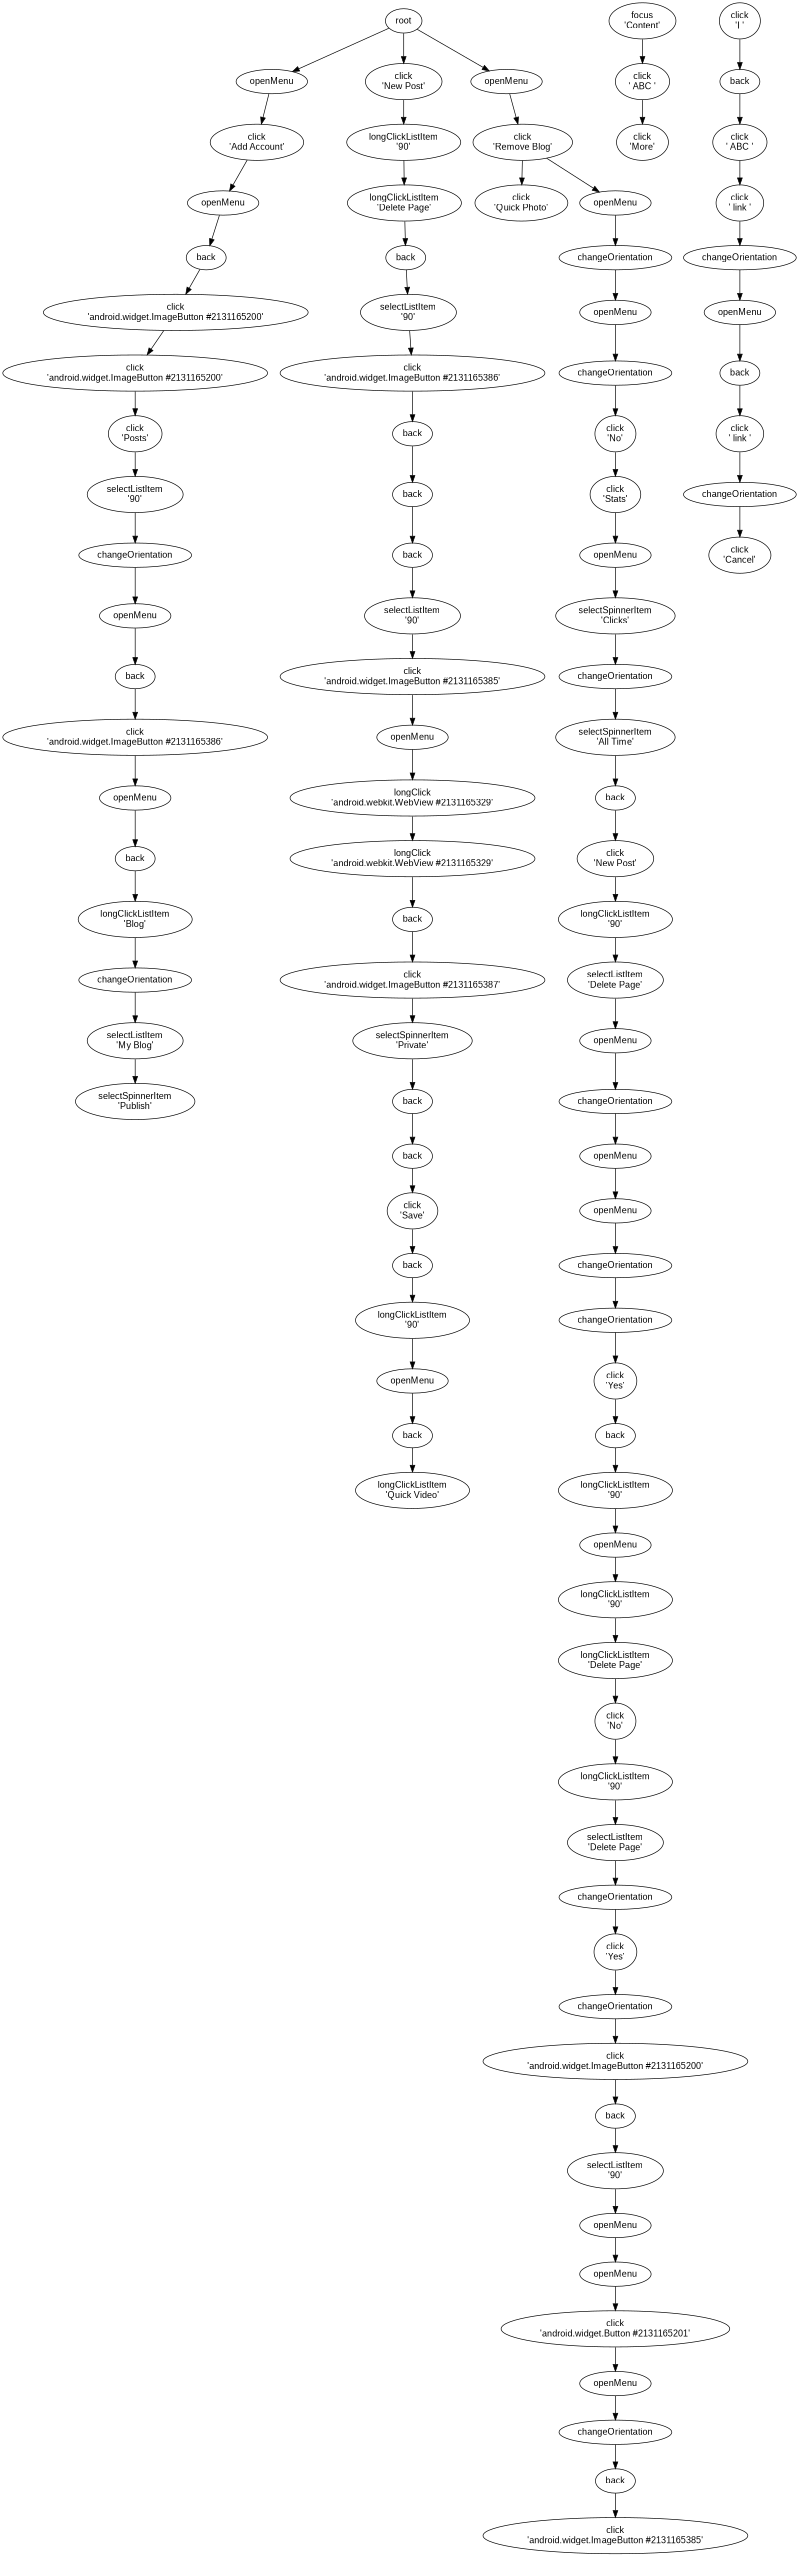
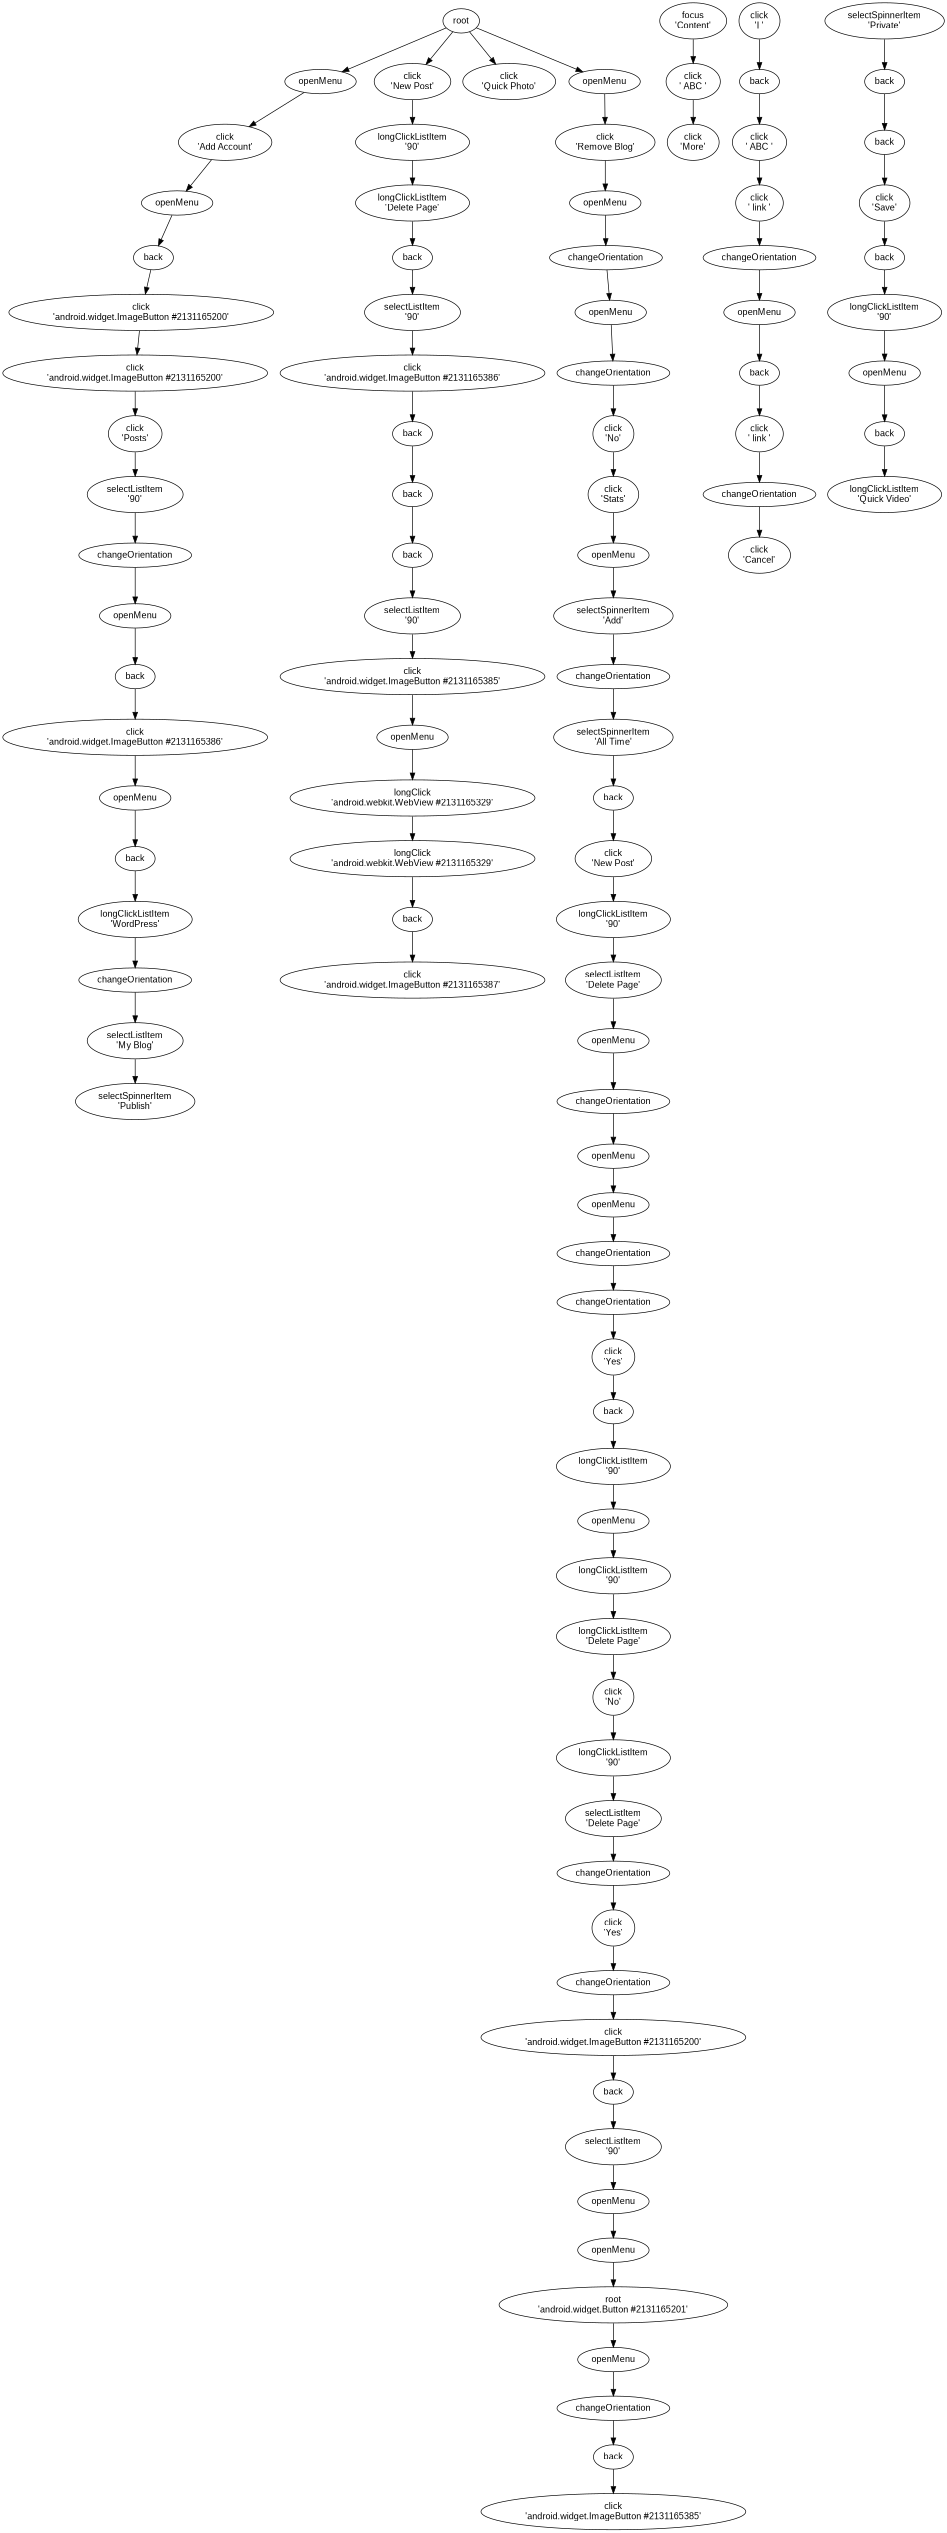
edge "click 'Remove Blog'" -> "click 'Quick Photo'": now "root" -> "click 'Quick Photo'"
node "selectSpinnerItem 'Clicks'": label "selectSpinnerItem 'Clicks'" -> "selectSpinnerItem 'Add'"
node "longClickListItem 'Blog'": label "longClickListItem 'Blog'" -> "longClickListItem 'WordPress'"
edge "click 'android.widget.ImageButton #2131165387'" -> "selectSpinnerItem 'Private'": removed
node "click 'android.widget.Button #2131165201'": label "click 'android.widget.Button #2131165201'" -> "root 'android.widget.Button #2131165201'"
